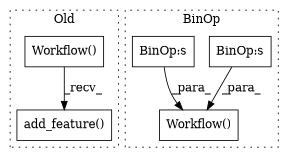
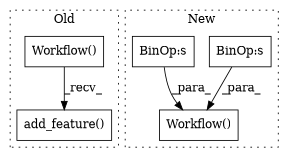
cluster "BinOp": label "BinOp" -> "New"
